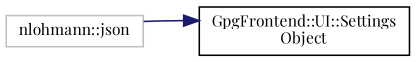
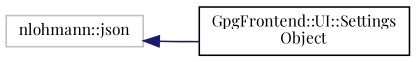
edge "nlohmann::json" -> "GpgFrontend::UI::Settings Object": reversed
